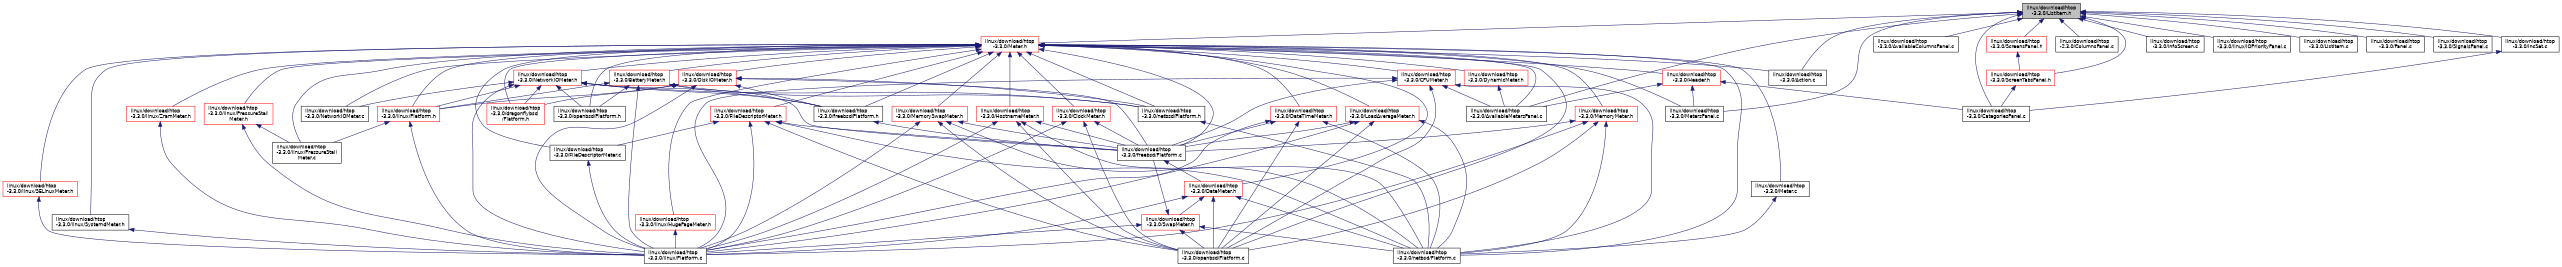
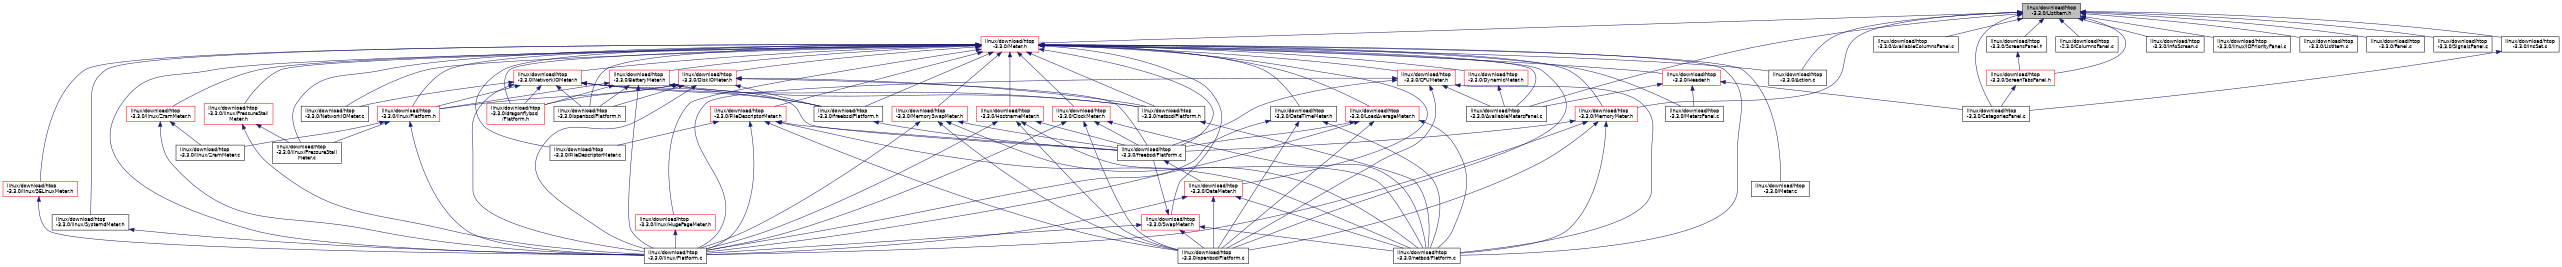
node "linux/download/htop -3.3.0/ScreensPanel.h": color red -> black
edge "linux/download/htop -3.3.0/MetersPanel.c" -> "linux/download/htop -3.3.0/ListItem.h": now "linux/download/htop -3.3.0/MemoryMeter.h" -> "linux/download/htop -3.3.0/ListItem.h"
edge "linux/download/htop -3.3.0/dragonflybsd /Platform.h" -> "linux/download/htop -3.3.0/BatteryMeter.h": added
edge "linux/download/htop -3.3.0/openbsd/Platform.h" -> "linux/download/htop -3.3.0/DiskIOMeter.h": added
node "linux/download/htop -3.3.0/DateTimeMeter.h": color red -> black
edge "linux/download/htop -3.3.0/freebsd/Platform.c" -> "linux/download/htop -3.3.0/DateTimeMeter.h": removed
node "linux/download/htop -3.3.0/linux/ZramMeter.c": added
edge "linux/download/htop -3.3.0/SwapMeter.h" -> "linux/download/htop -3.3.0/DateMeter.h": now "linux/download/htop -3.3.0/SwapMeter.h" -> "linux/download/htop -3.3.0/Meter.h"
edge "linux/download/htop -3.3.0/linux/Platform.c" -> "linux/download/htop -3.3.0/FileDescriptorMeter.c": now "linux/download/htop -3.3.0/linux/Platform.c" -> "linux/download/htop -3.3.0/Meter.h"
edge "linux/download/htop -3.3.0/netbsd/Platform.c" -> "linux/download/htop -3.3.0/Meter.c": now "linux/download/htop -3.3.0/netbsd/Platform.c" -> "linux/download/htop -3.3.0/ClockMeter.h"
